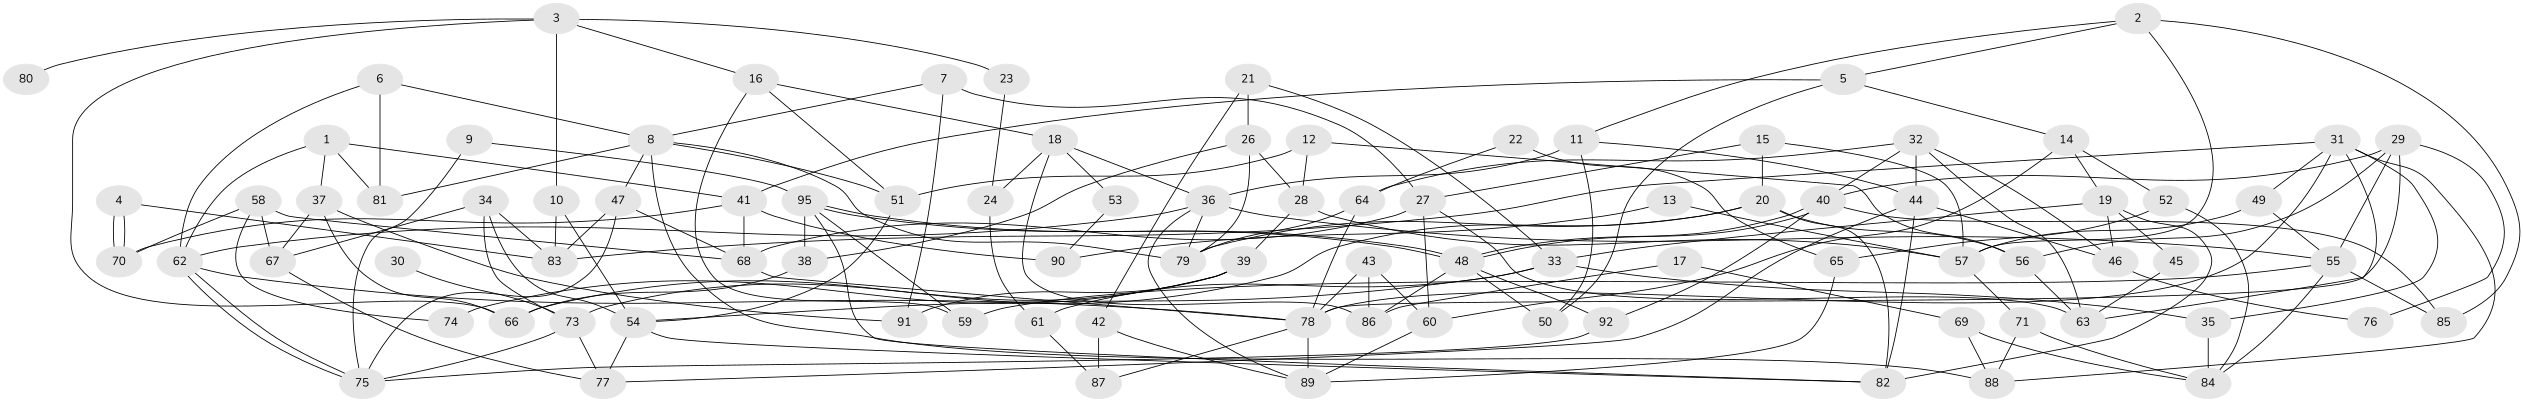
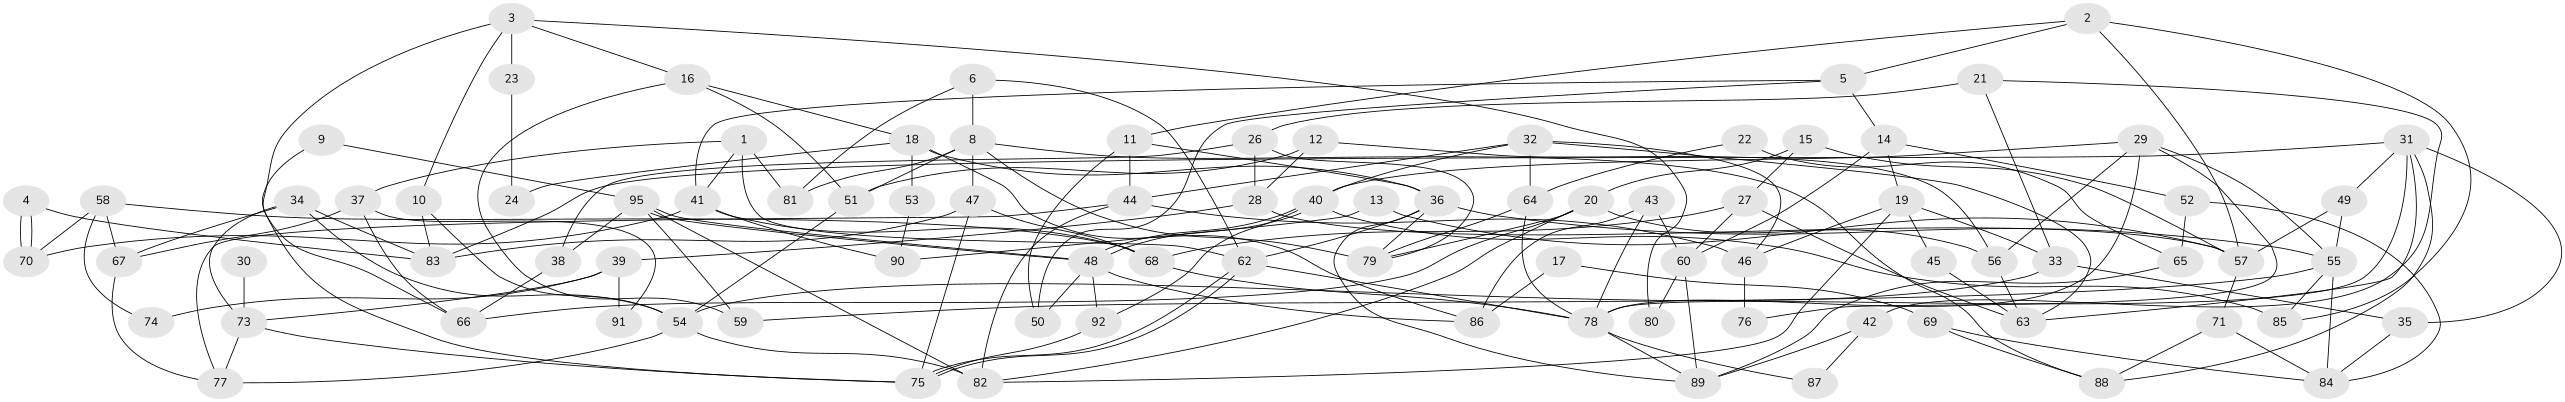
node "7": removed
edge "60" -- "80": added
node "61": removed
